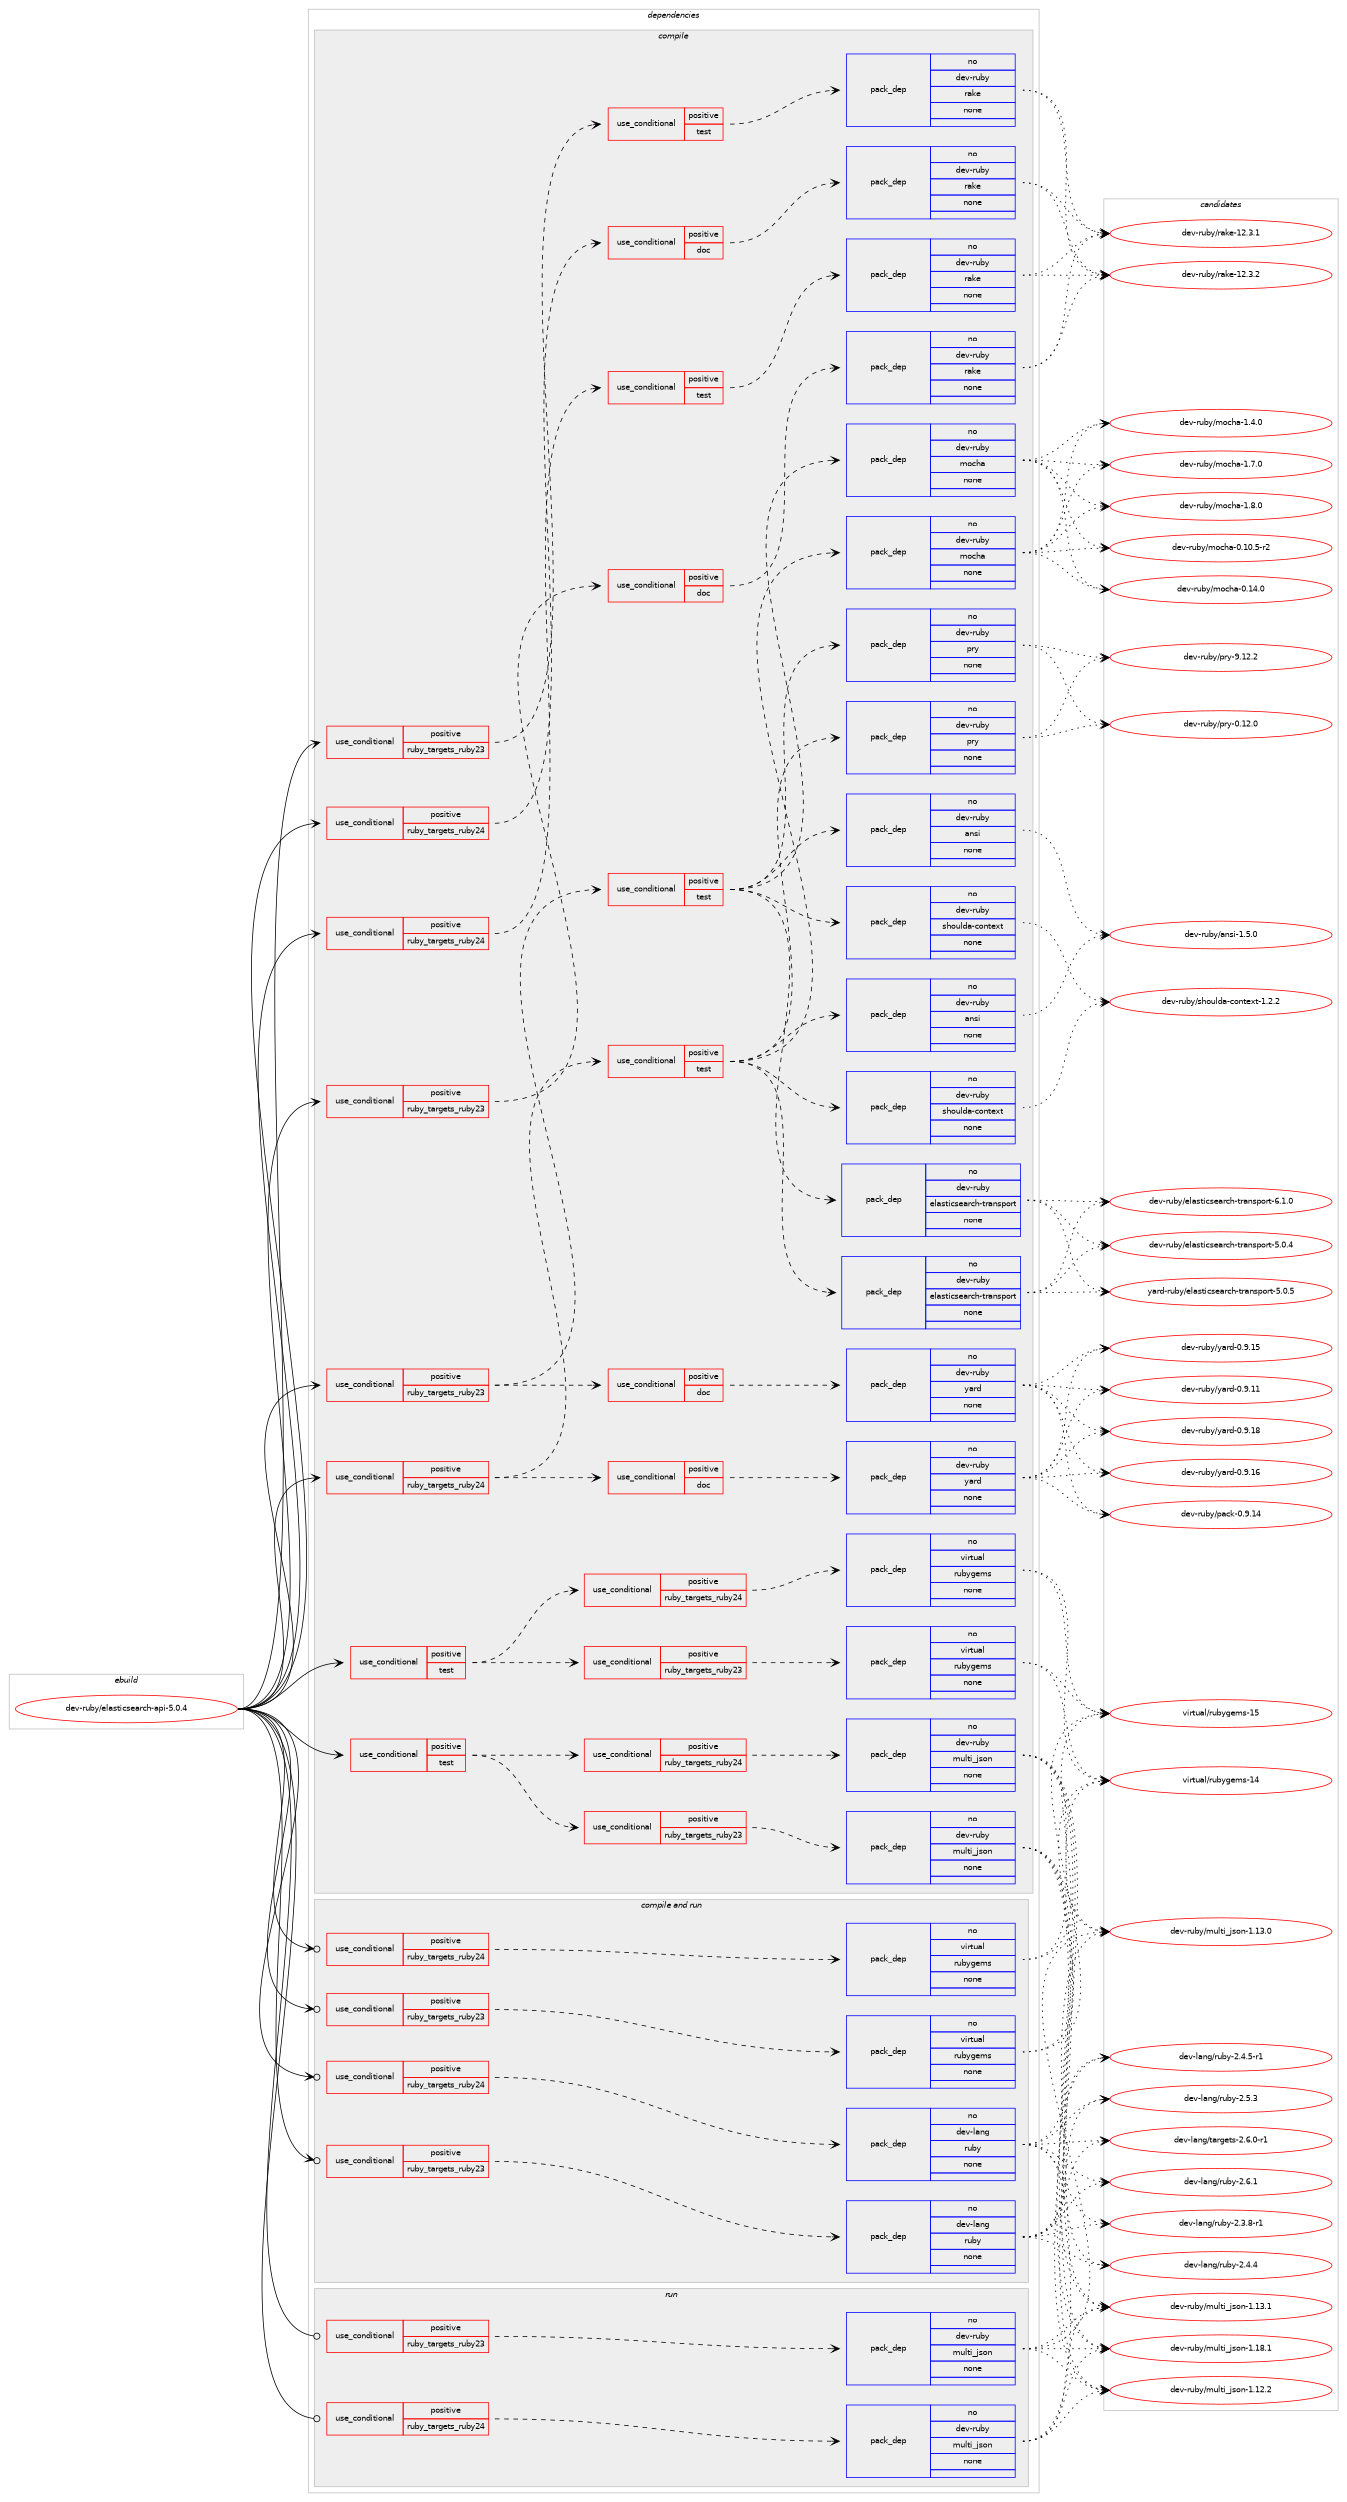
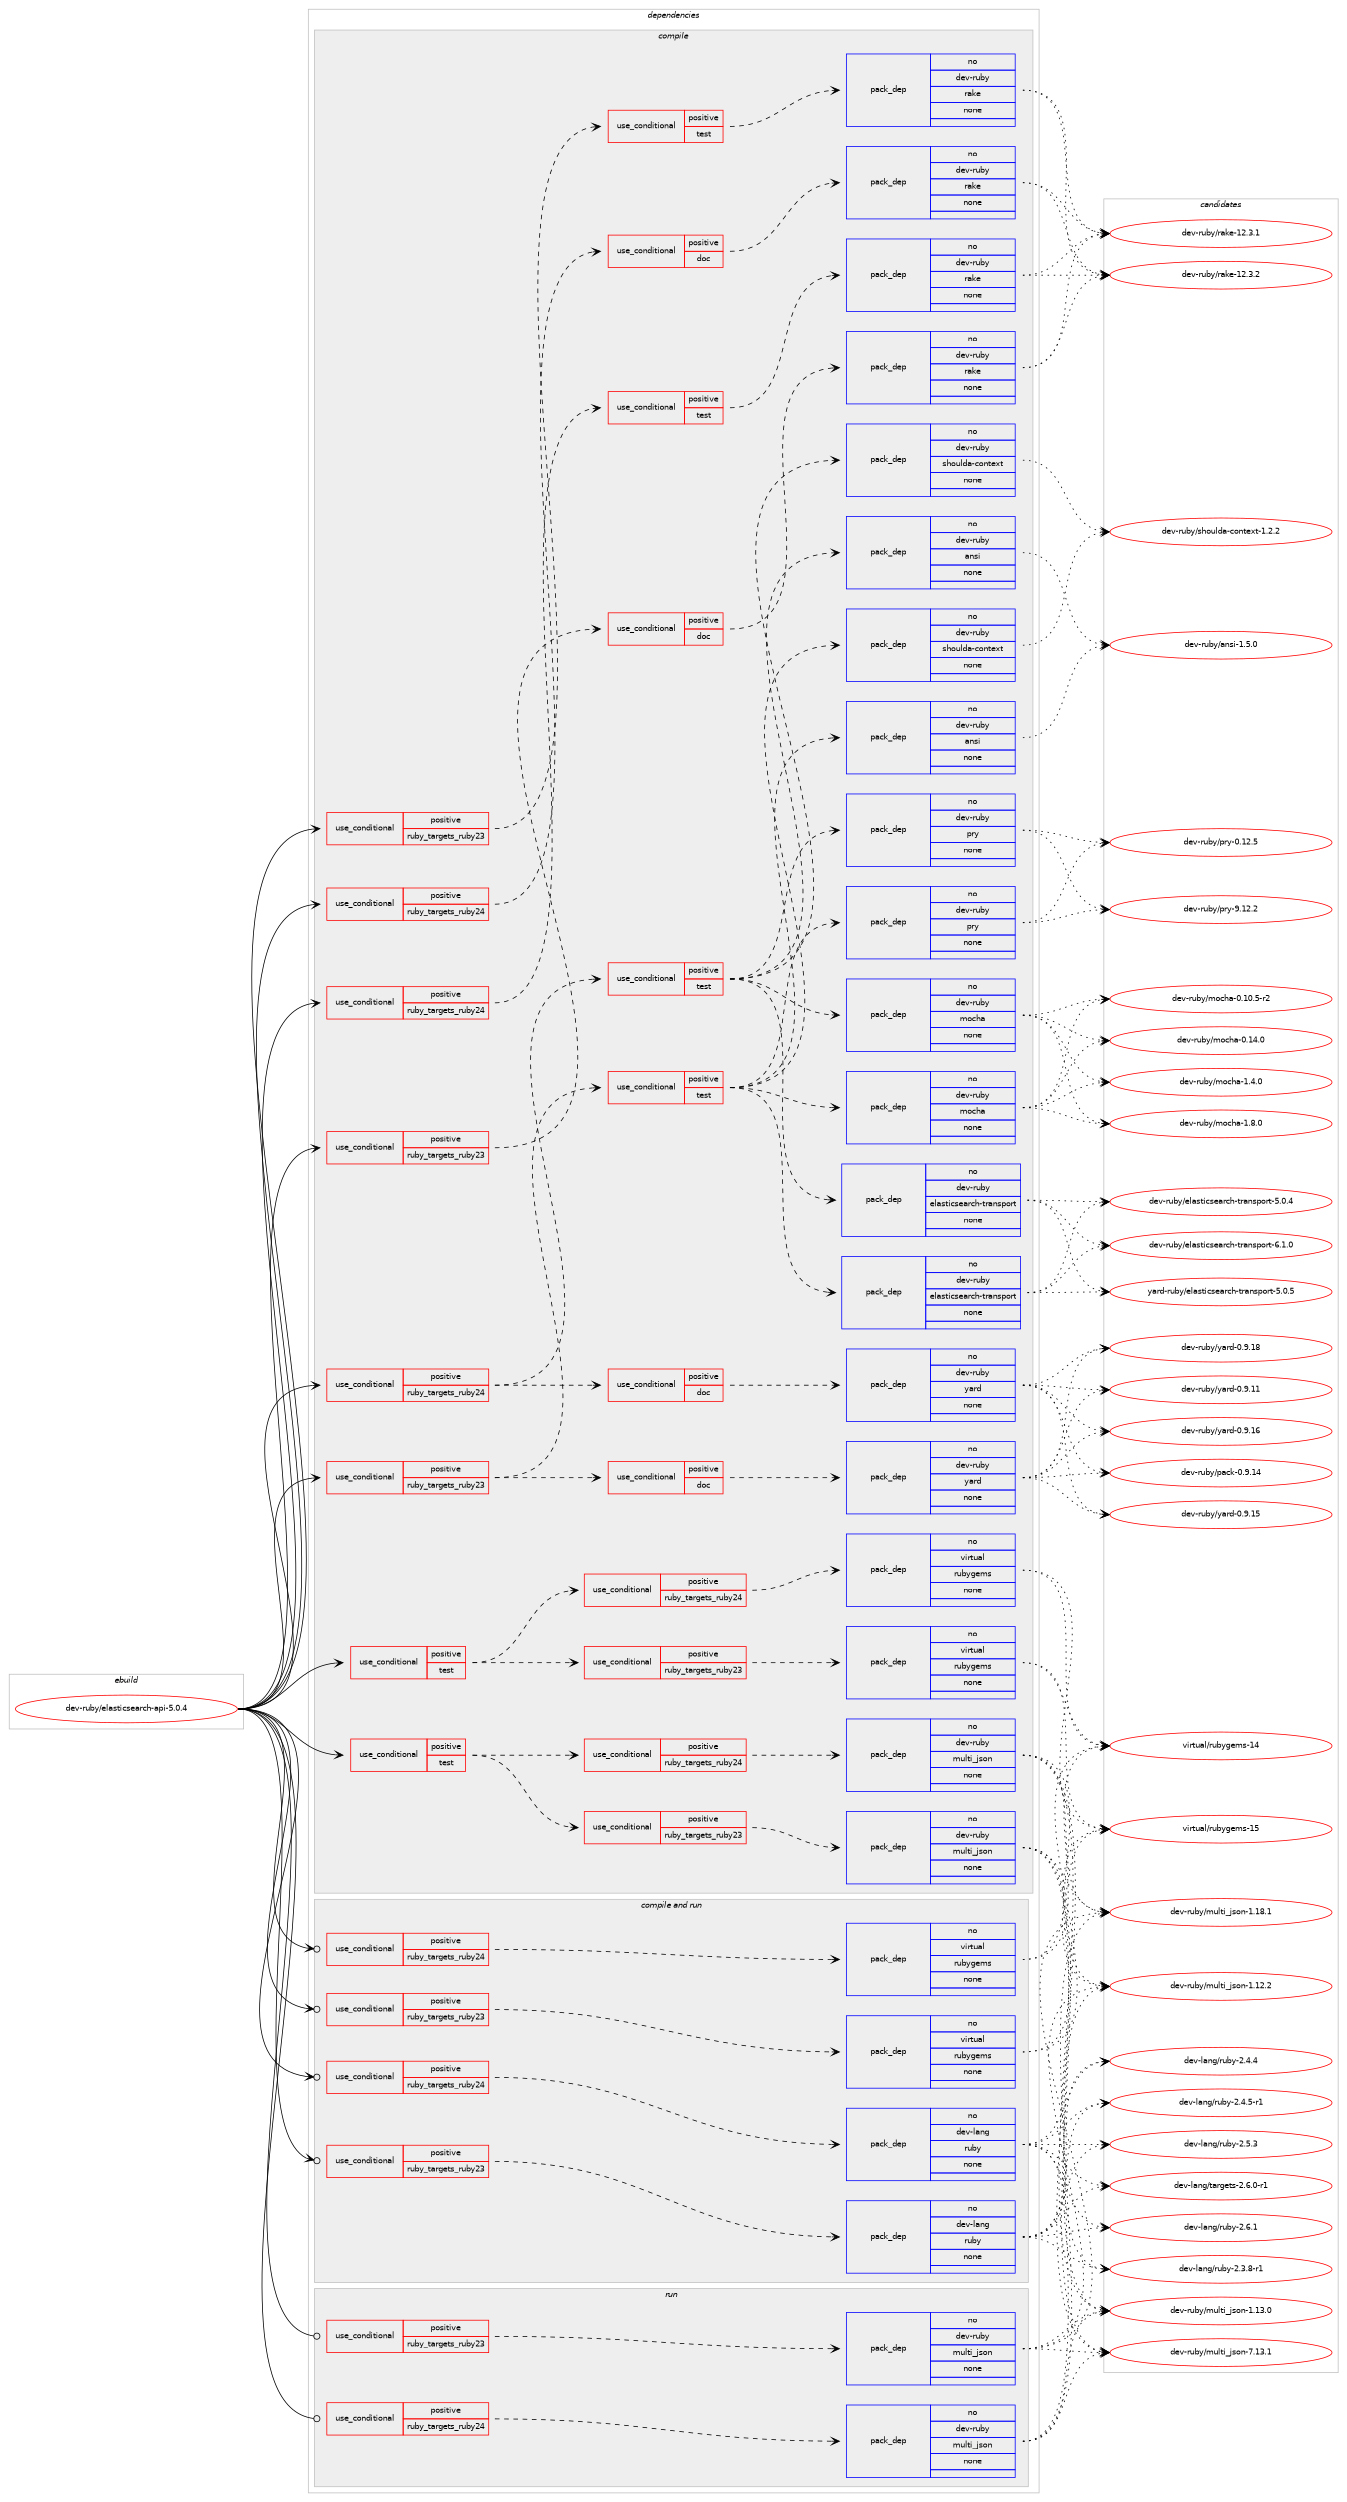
node "dev-ruby/mocha-1.7.0": removed
node "dev-ruby/pry-0.12.0": label "dev-ruby/pry-0.12.0" -> "dev-ruby/pry-0.12.5"
node "dev-ruby/multi_json-1.13.1": label "dev-ruby/multi_json-1.13.1" -> "dev-ruby/multi_json-7.13.1"
